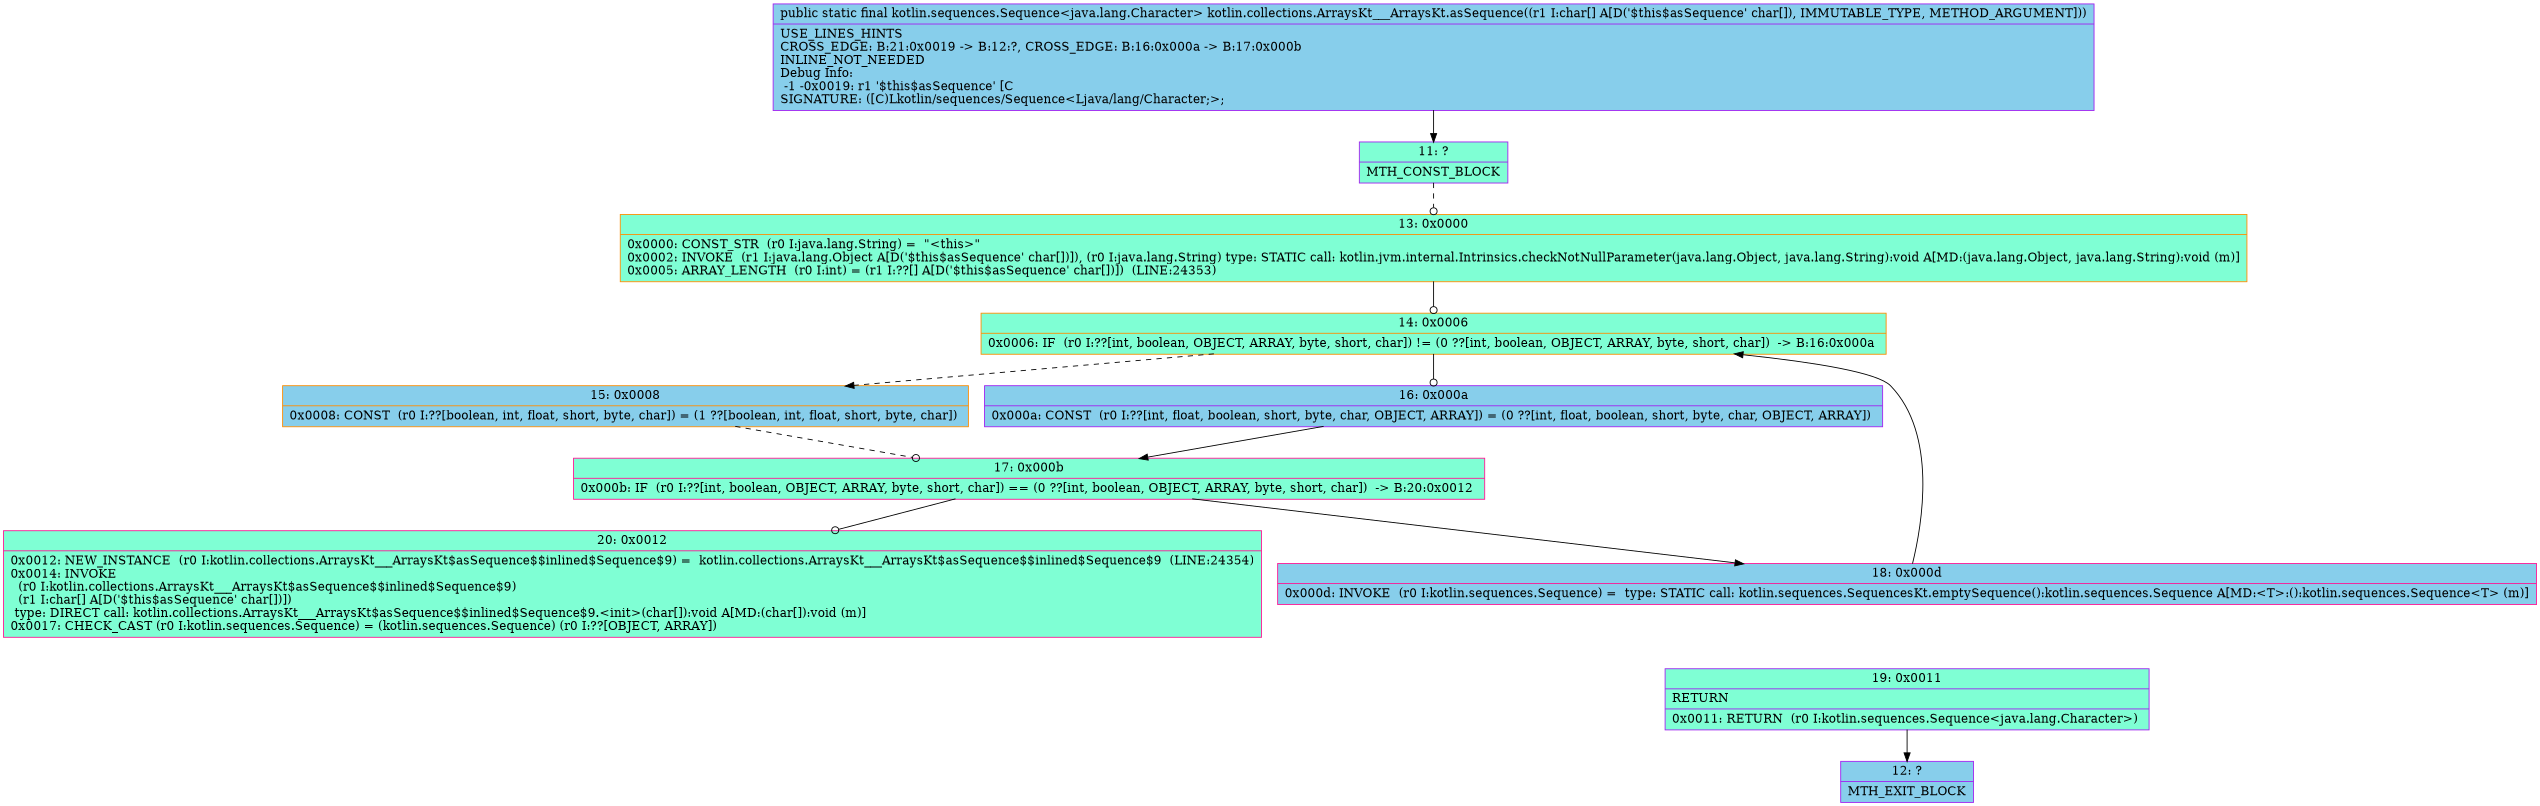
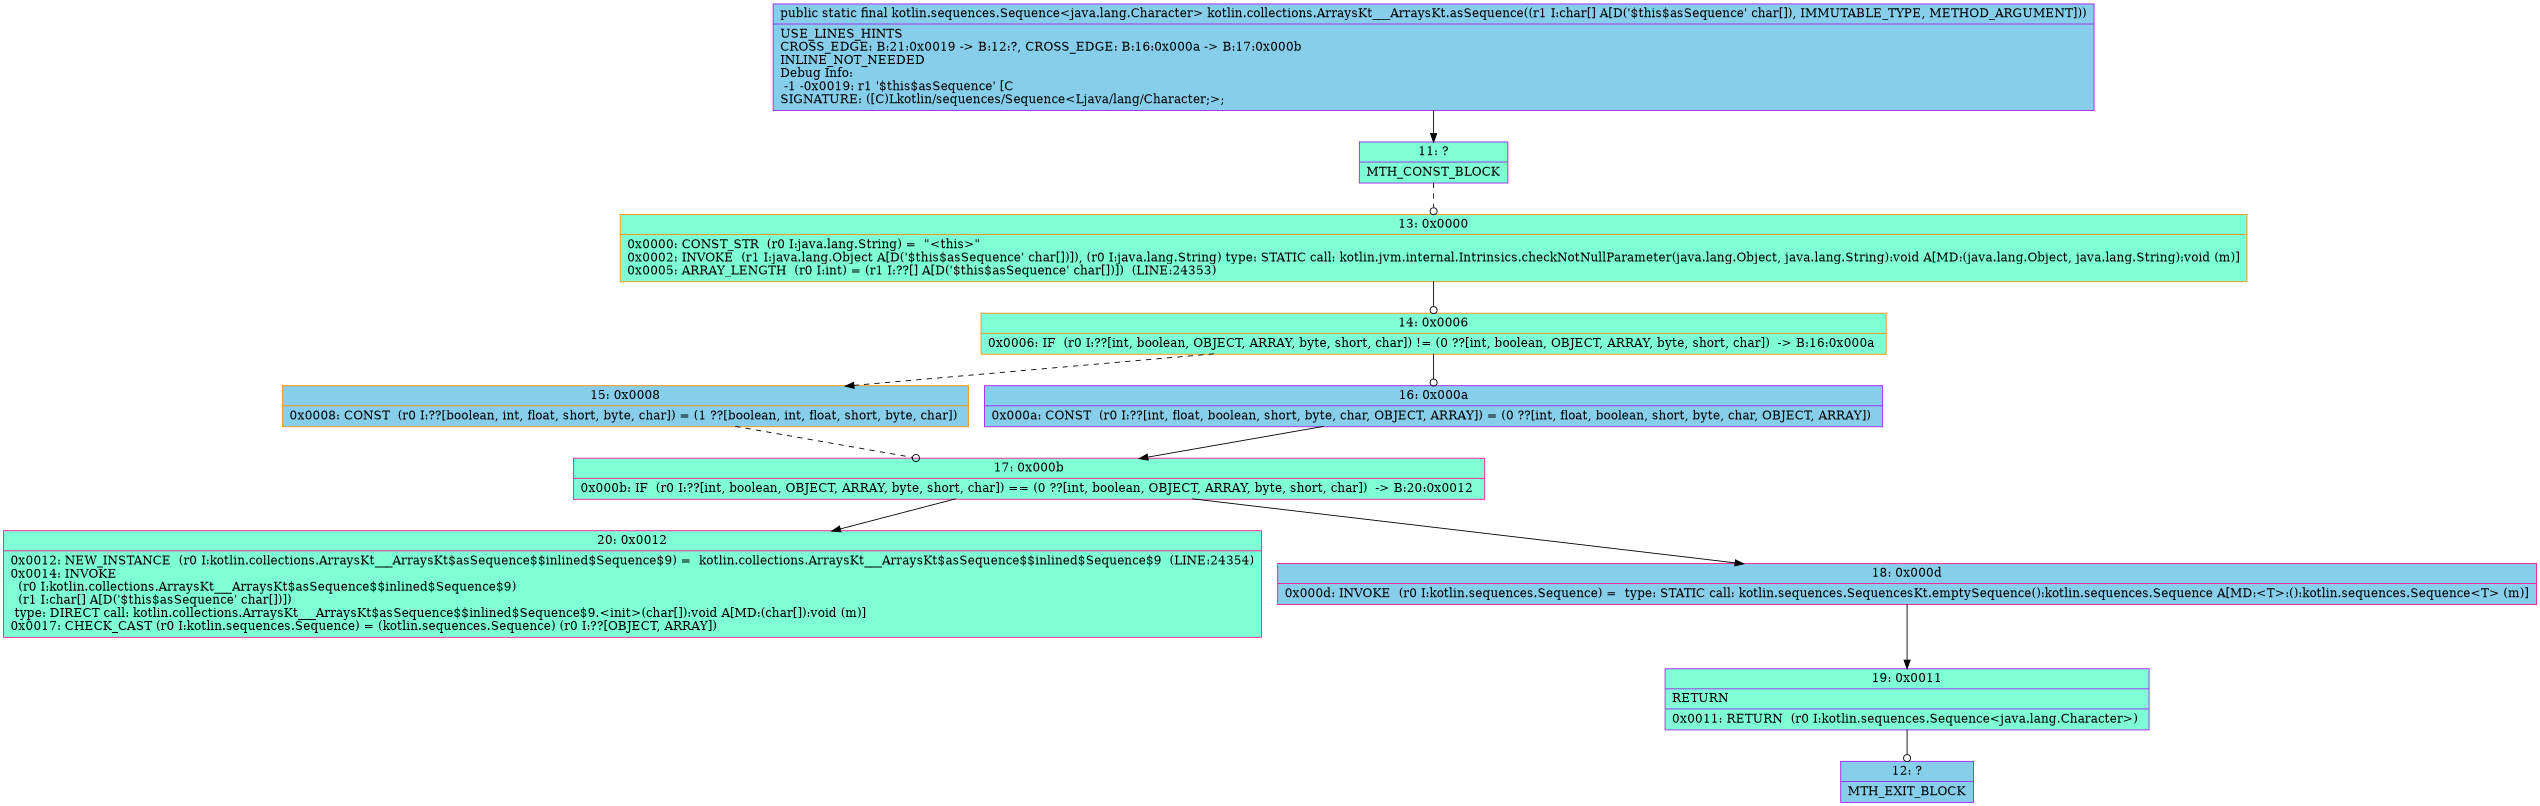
edge "18: 0x000d" -> "14: 0x0006": now "18: 0x000d" -> "19: 0x0011"
edge "17: 0x000b" -> "20: 0x0012": arrowhead odot -> normal
edge "19: 0x0011" -> "12: ?": arrowhead normal -> odot
